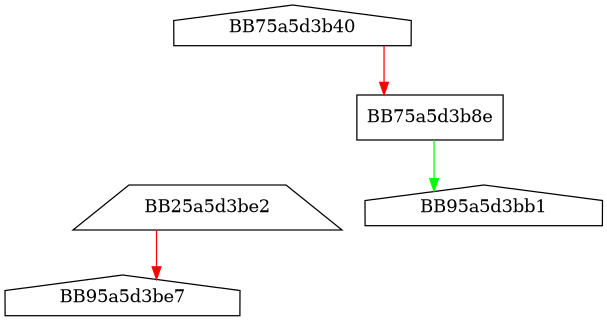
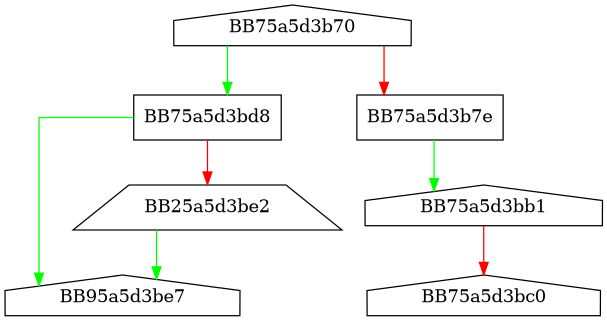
node "BB75a5d3b40": label "BB75a5d3b40" -> "BB75a5d3b70"
node "BB75a5d3bd8": added
node "BB75a5d3b8e": label "BB75a5d3b8e" -> "BB75a5d3b7e"
node "BB95a5d3bb1": label "BB95a5d3bb1" -> "BB75a5d3bb1"
edge "BB25a5d3be2" -> "BB95a5d3be7": color red -> green
node "BB75a5d3bc0": added
